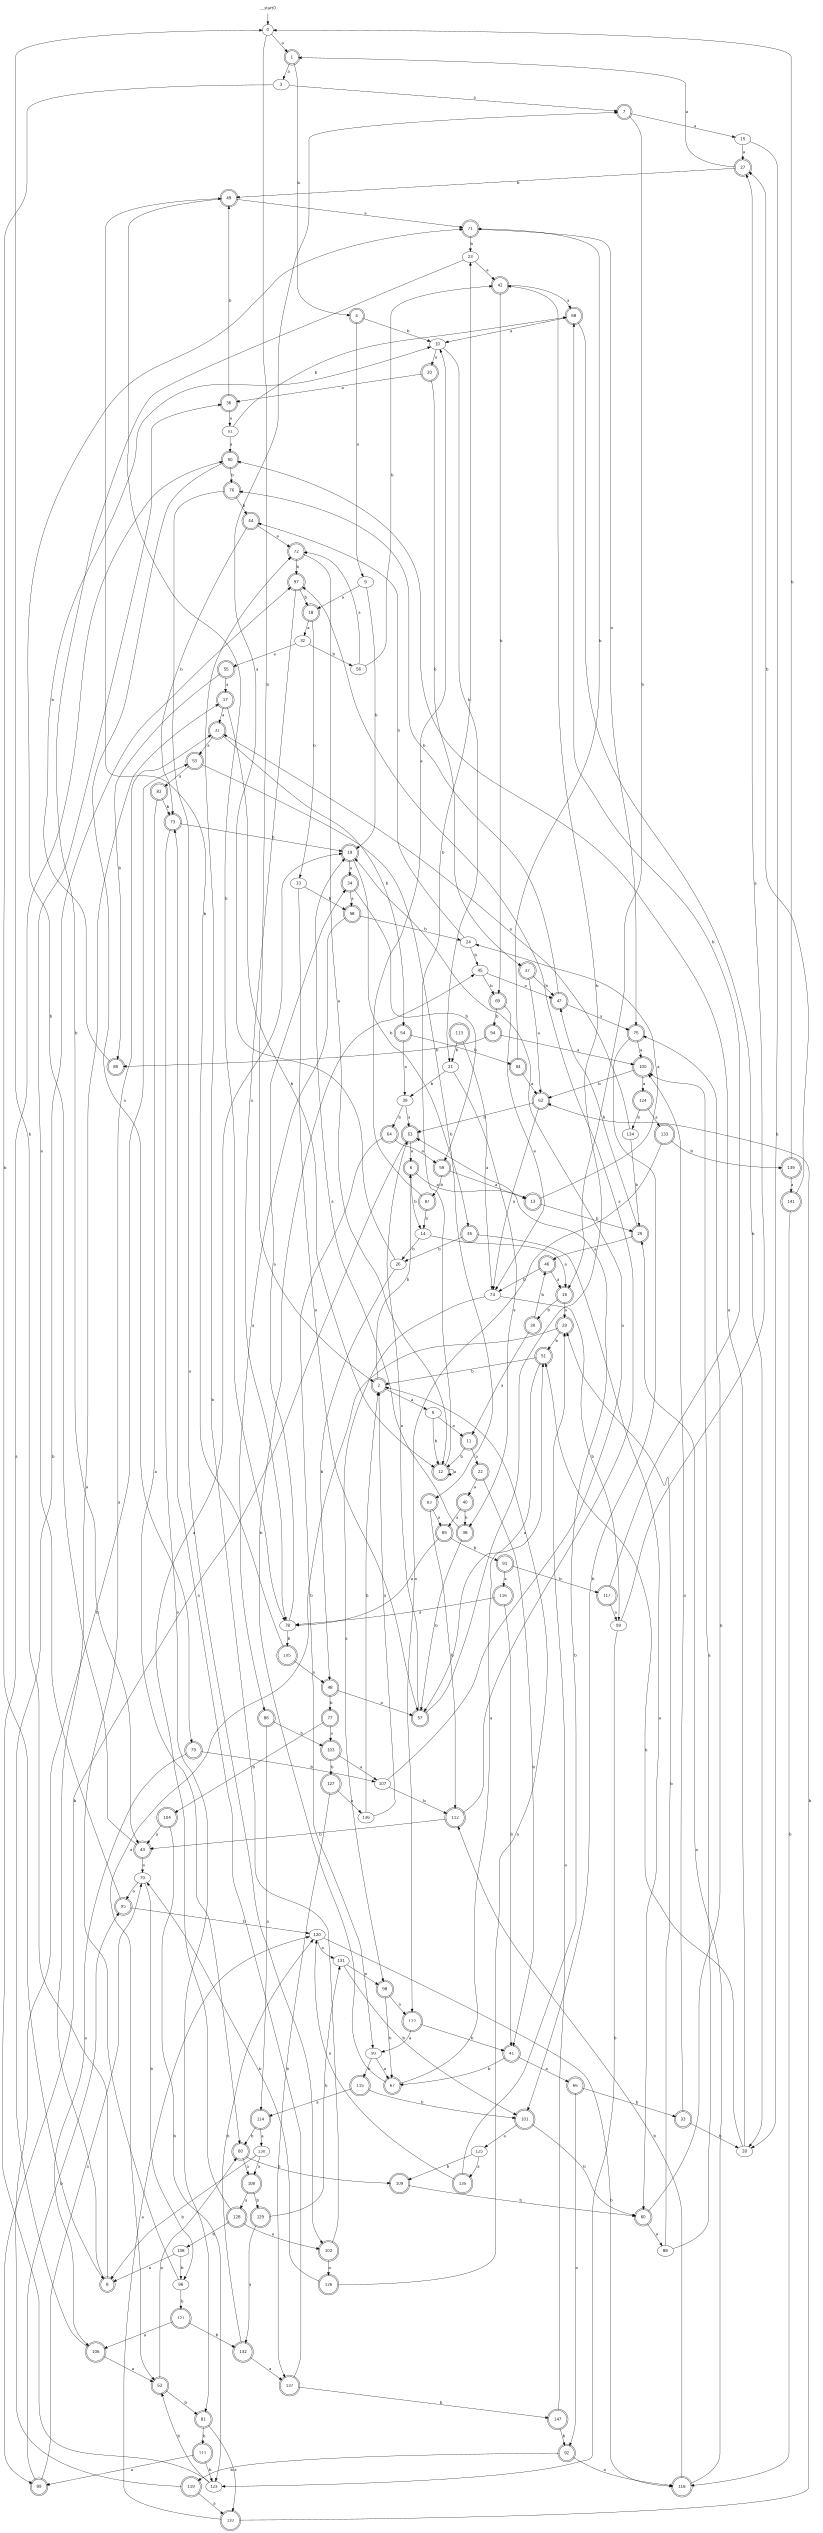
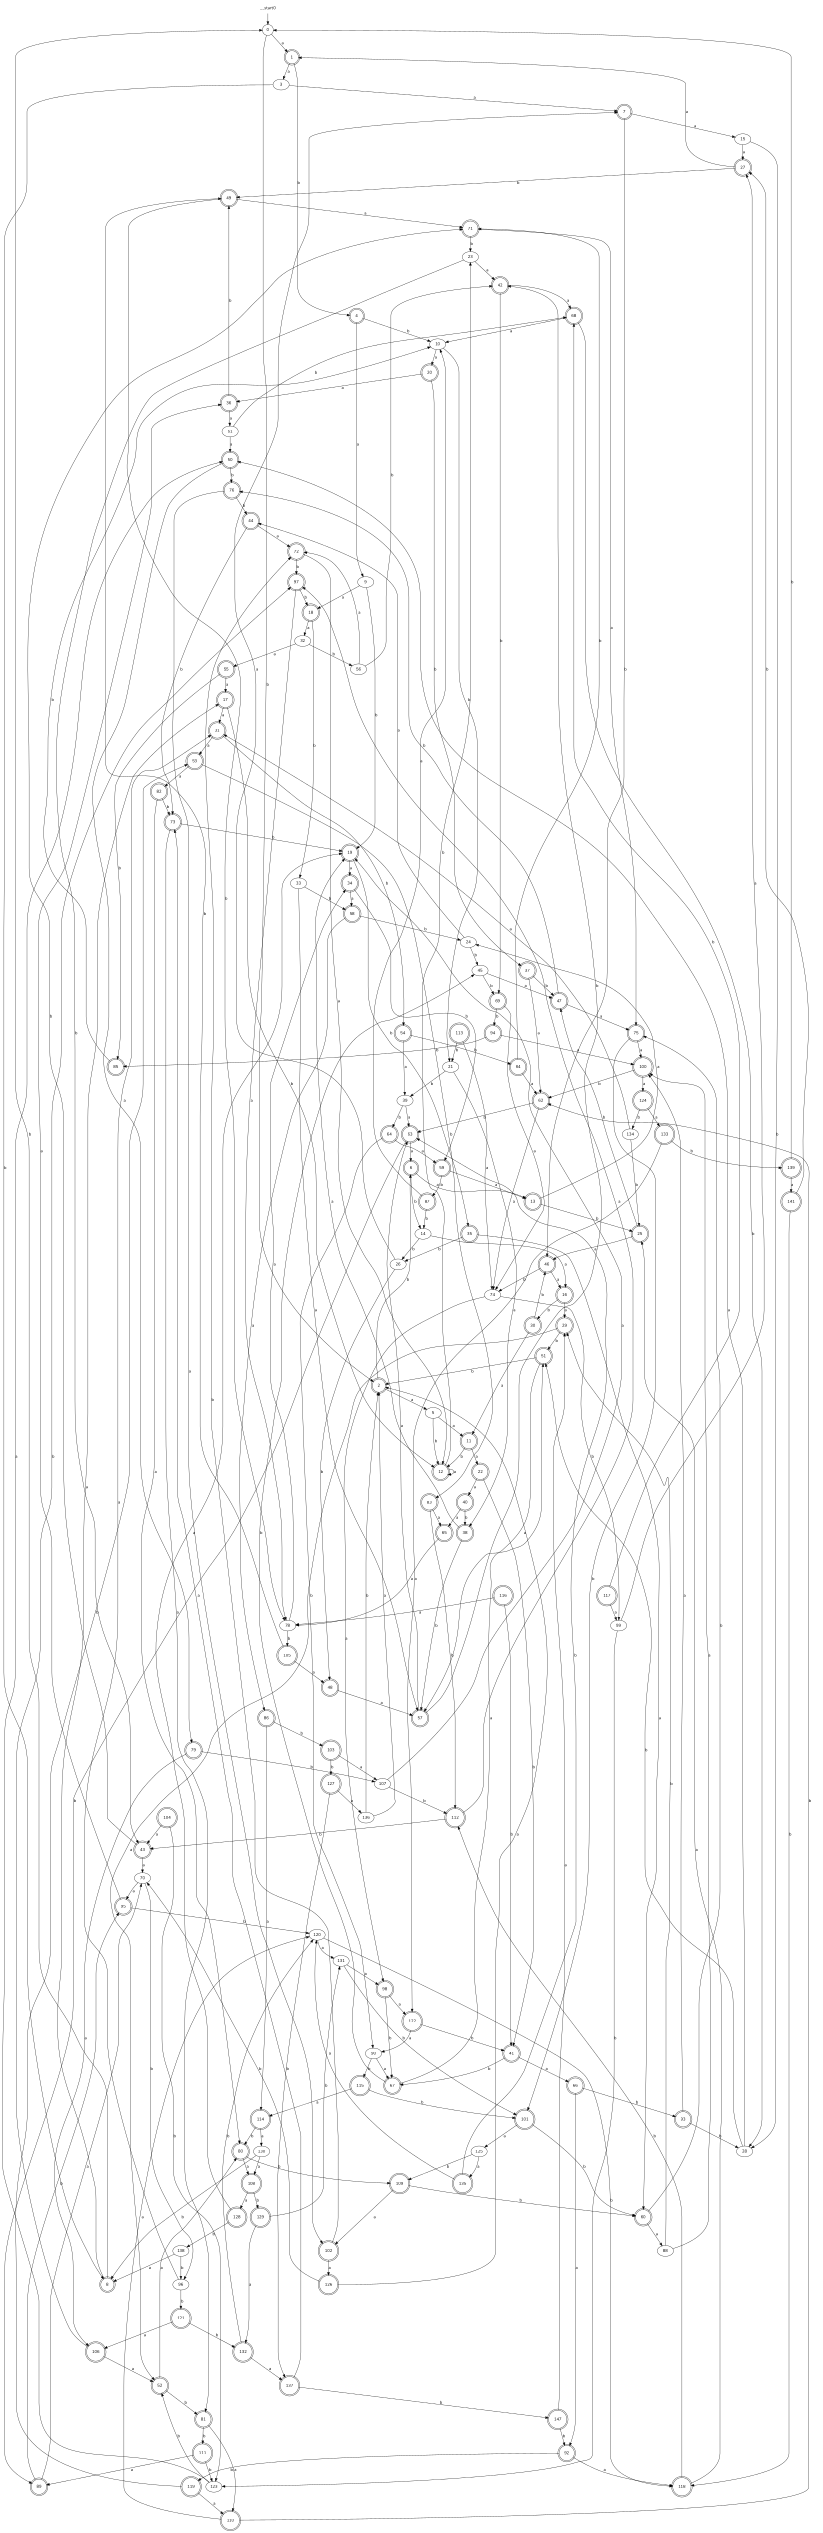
edge "7" -> "16": now "7" -> "46"
node "91": removed
node "77": removed
edge "128" -> "102": now "109" -> "102"
